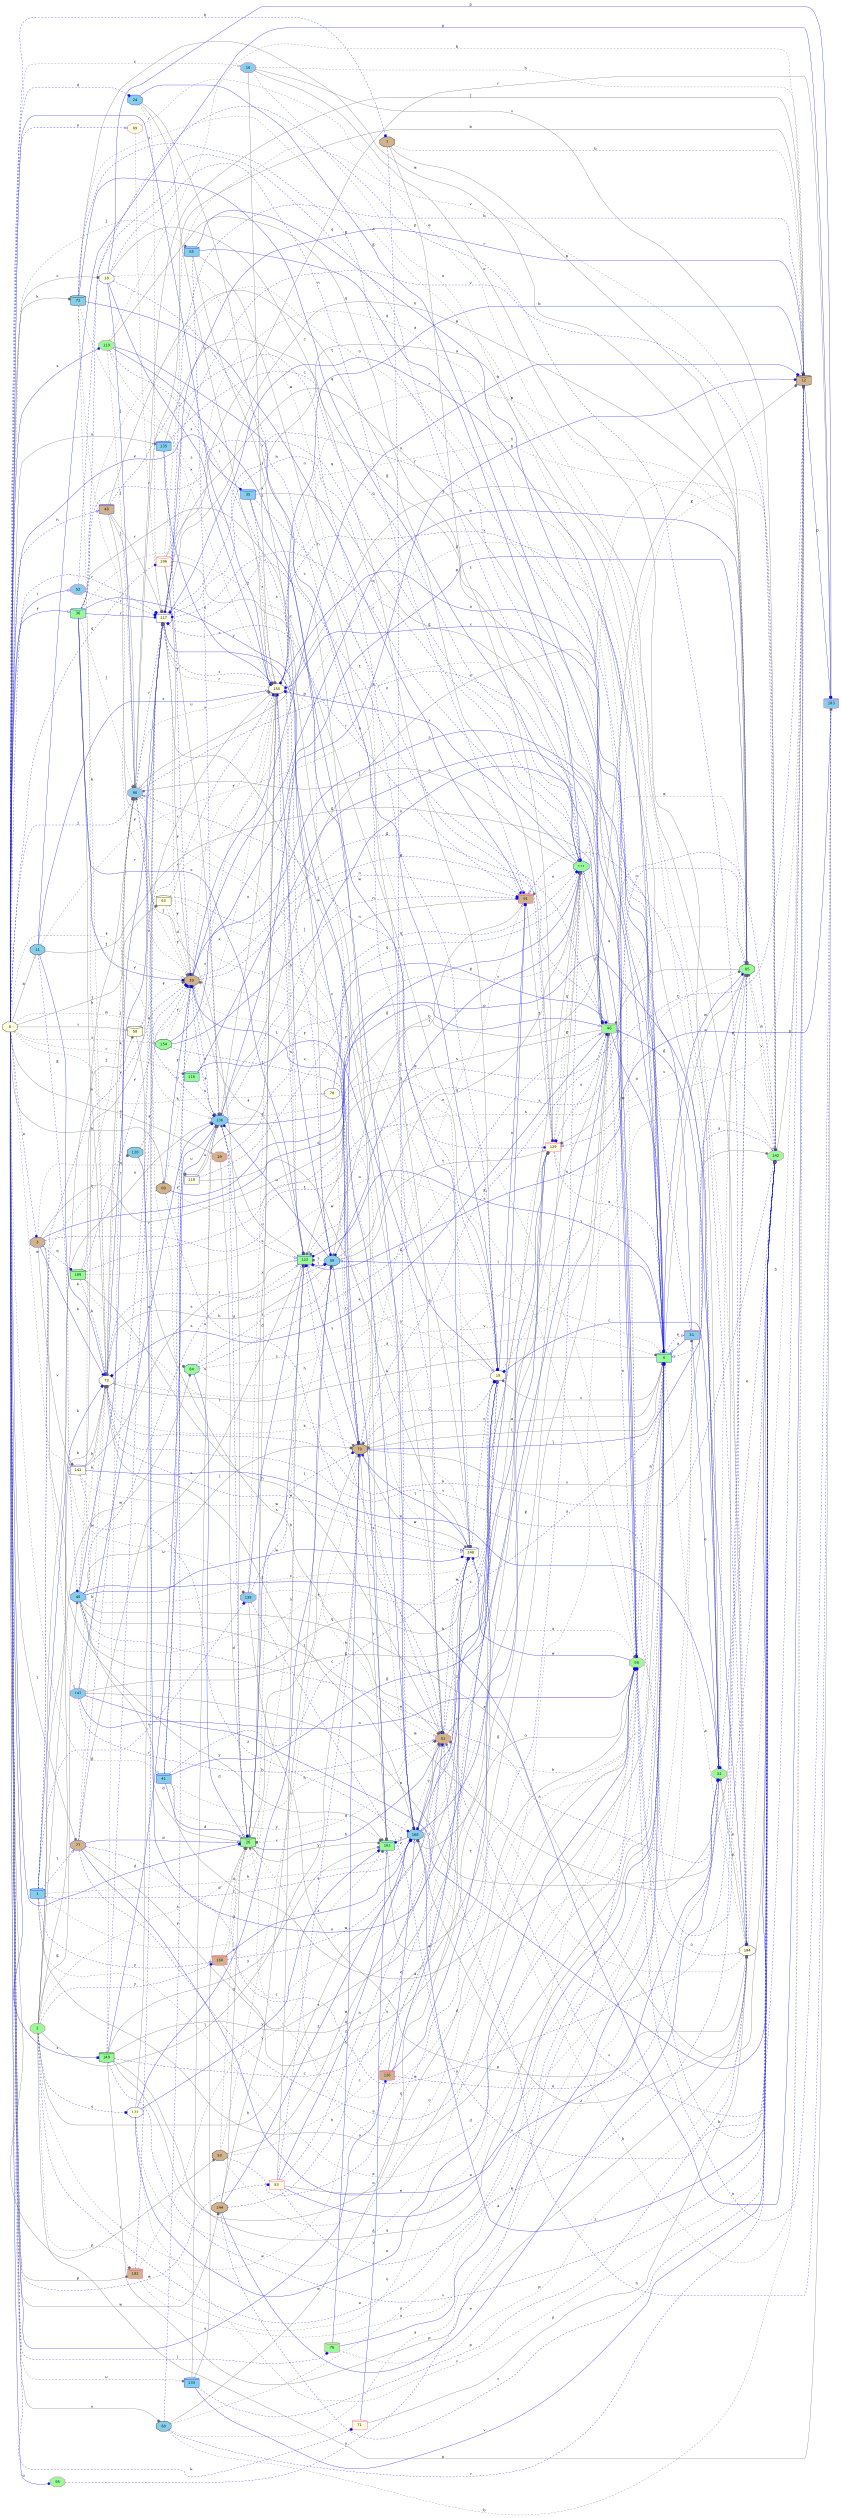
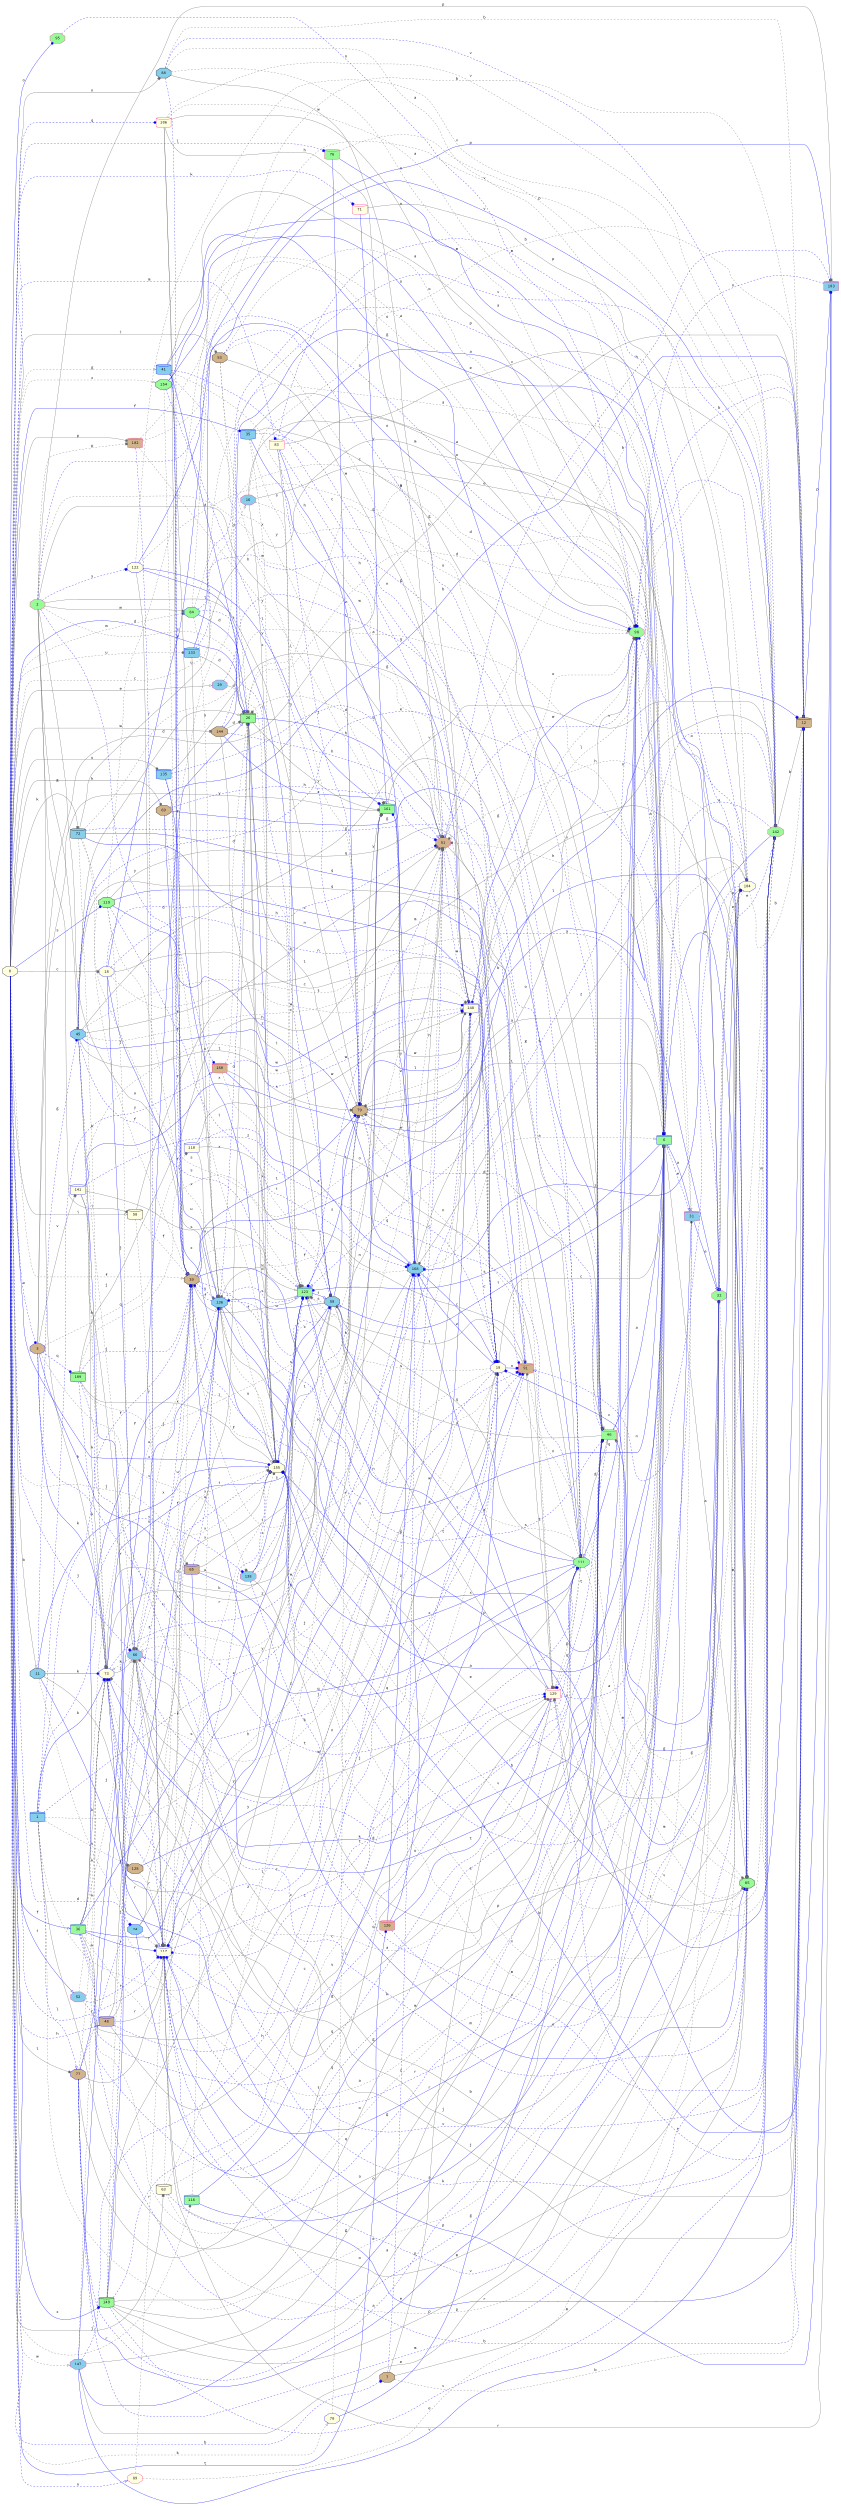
node "65": fillcolor skyblue -> tan
node "119": color deeppink -> black
node "128": fillcolor skyblue -> tan
node "29": fillcolor tan -> skyblue
edge "73" -> "59": style dashed -> solid
edge "84" -> "6": now "84" -> "31"
